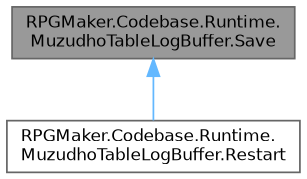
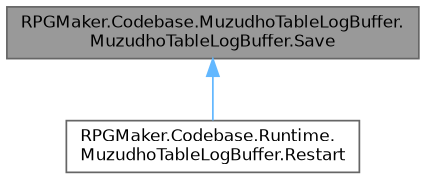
node "RPGMaker.Codebase.Runtime. MuzudhoTableLogBuffer.Save": label "RPGMaker.Codebase.Runtime. MuzudhoTableLogBuffer.Save" -> "RPGMaker.Codebase.MuzudhoTableLogBuffer. MuzudhoTableLogBuffer.Save"
